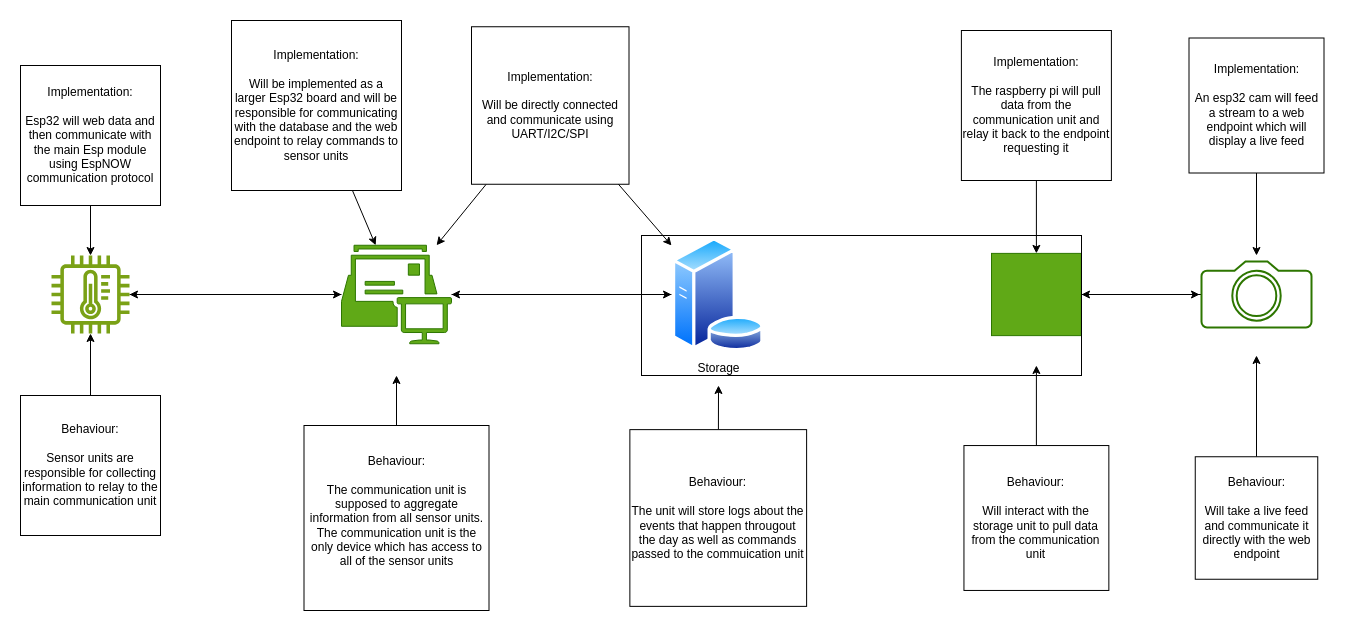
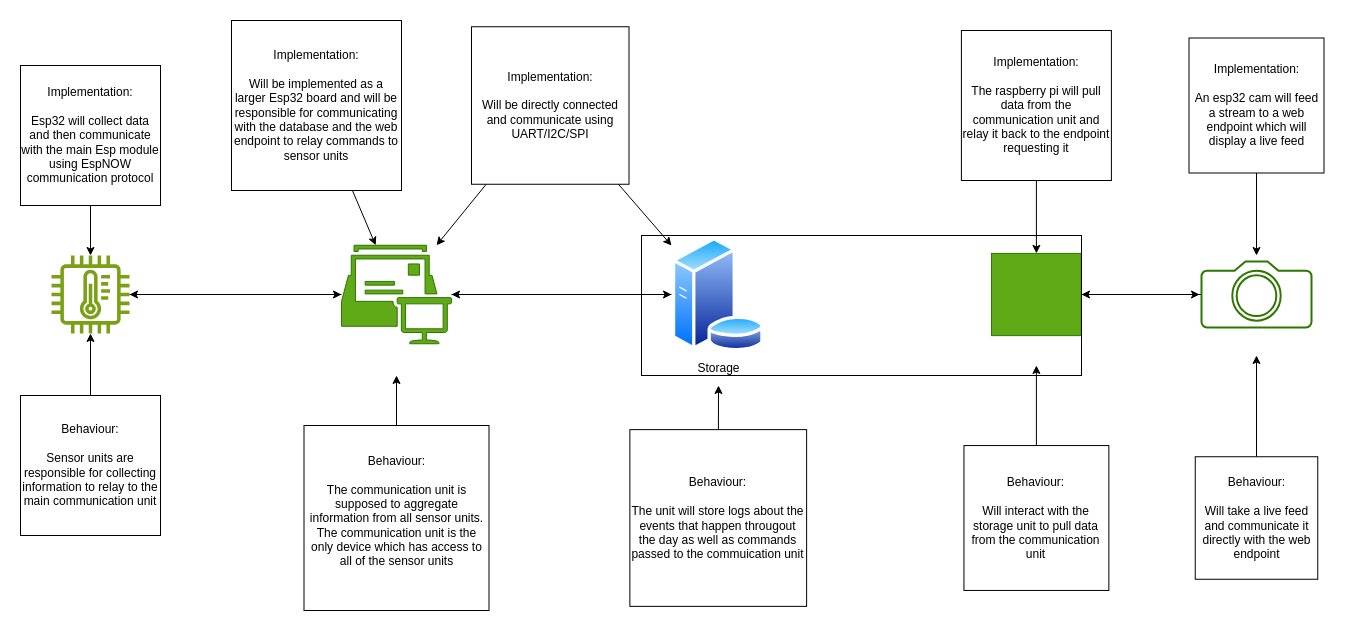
node "Implementation: Esp32 will web data and then communicate with the main Esp module using EspNOW communication protocol": label "Implementation: Esp32 will web data and then communicate with the main Esp module using EspNOW communication protocol" -> "Implementation: Esp32 will collect data and then communicate with the main Esp module using EspNOW communication protocol"
